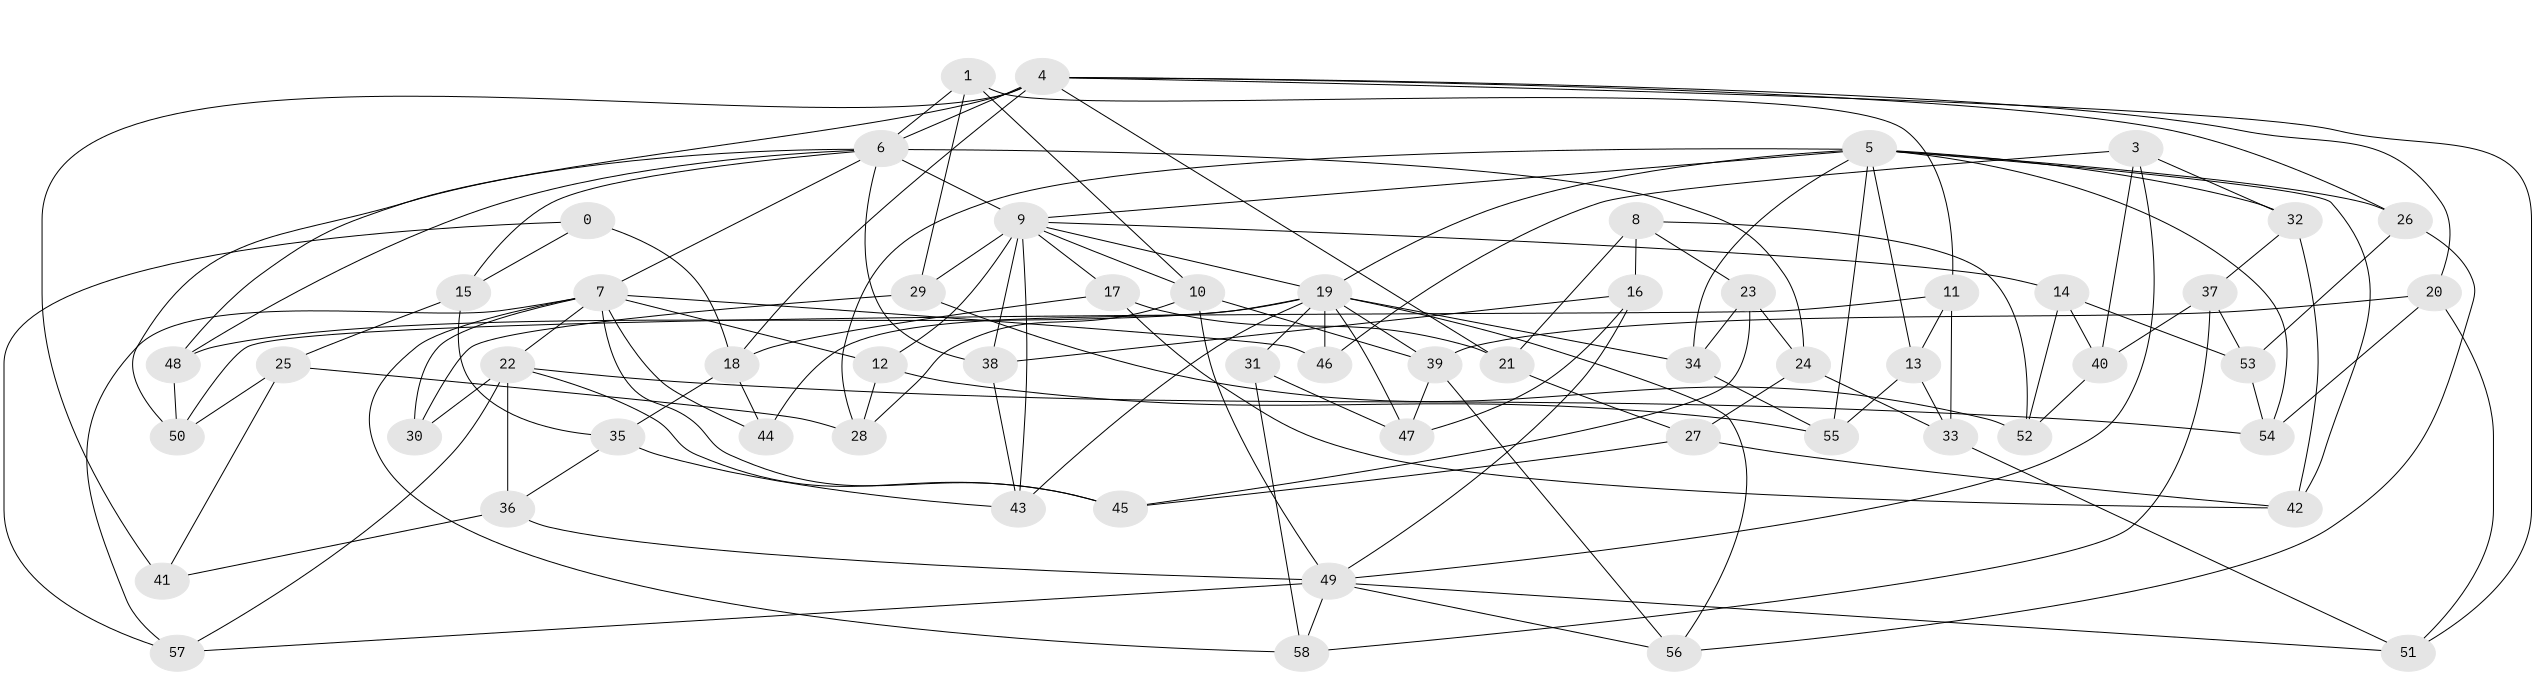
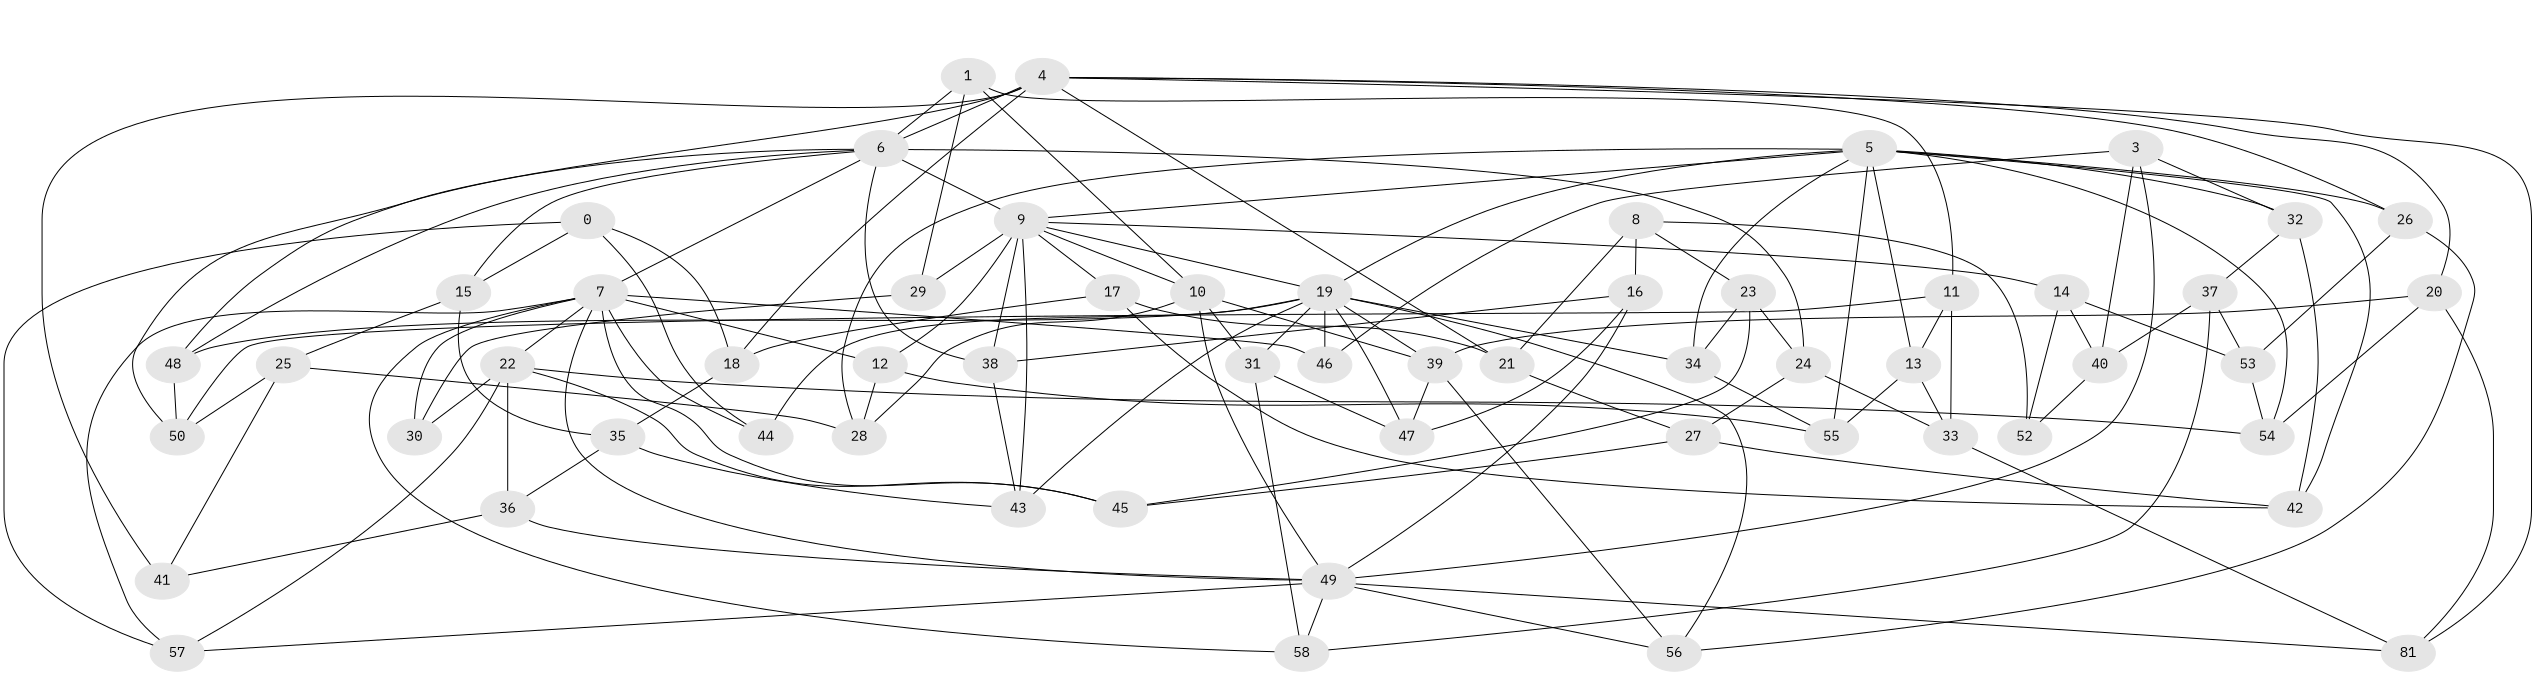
edge "10" -- "31": added
edge "29" -- "52": removed
edge "18" -- "44": now "0" -- "44"
edge "7" -- "49": added
node "51": label "51" -> "81"
